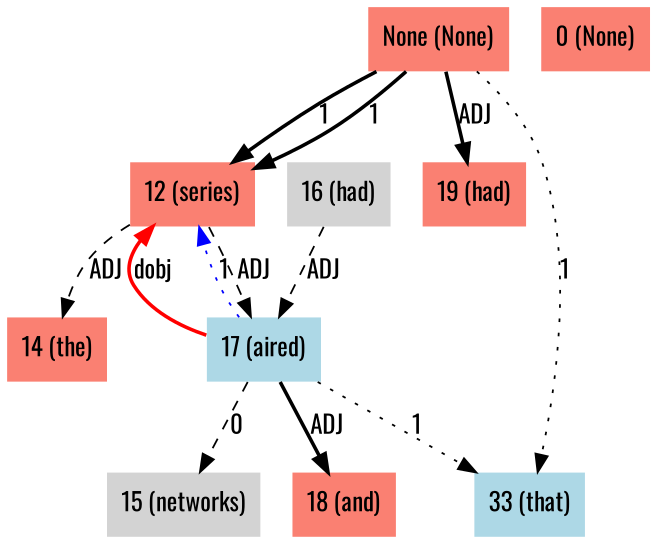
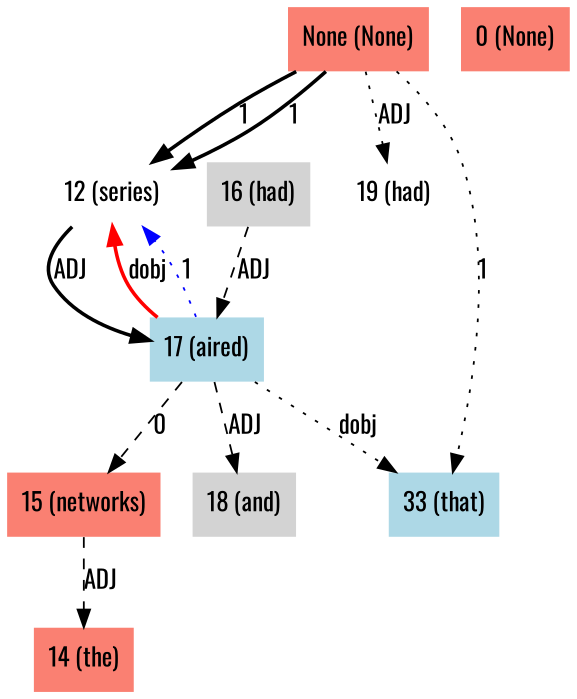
edge "None (None)" -> "19 (had)": style bold -> dotted
node "12 (series)": fillcolor salmon -> white
node "19 (had)": fillcolor salmon -> white
edge "12 (series)" -> "14 (the)": now "15 (networks)" -> "14 (the)"
edge "12 (series)" -> "17 (aired)": style dashed -> bold
edge "17 (aired)" -> "18 (and)": style bold -> dashed
edge "17 (aired)" -> "33 (that)": label "1" -> "dobj"
node "15 (networks)": fillcolor lightgrey -> salmon
node "18 (and)": fillcolor salmon -> lightgrey
